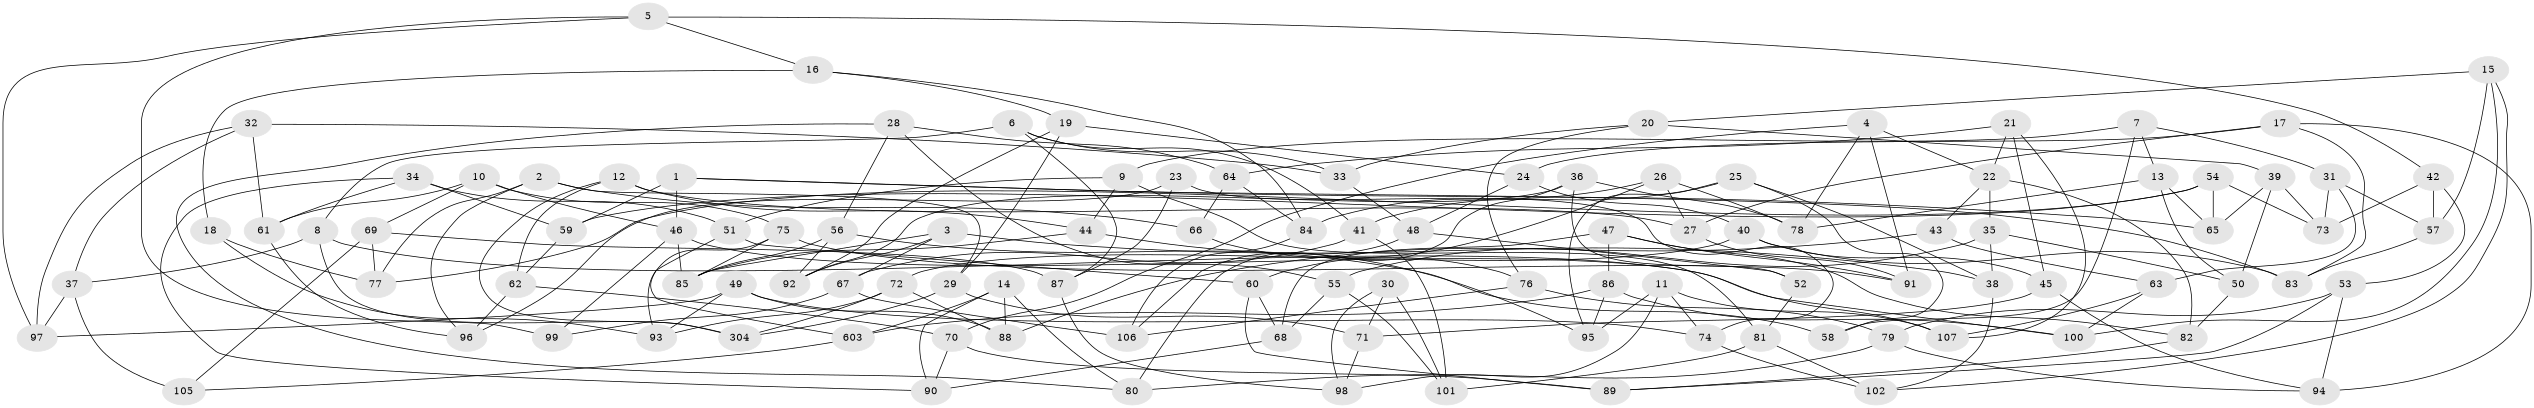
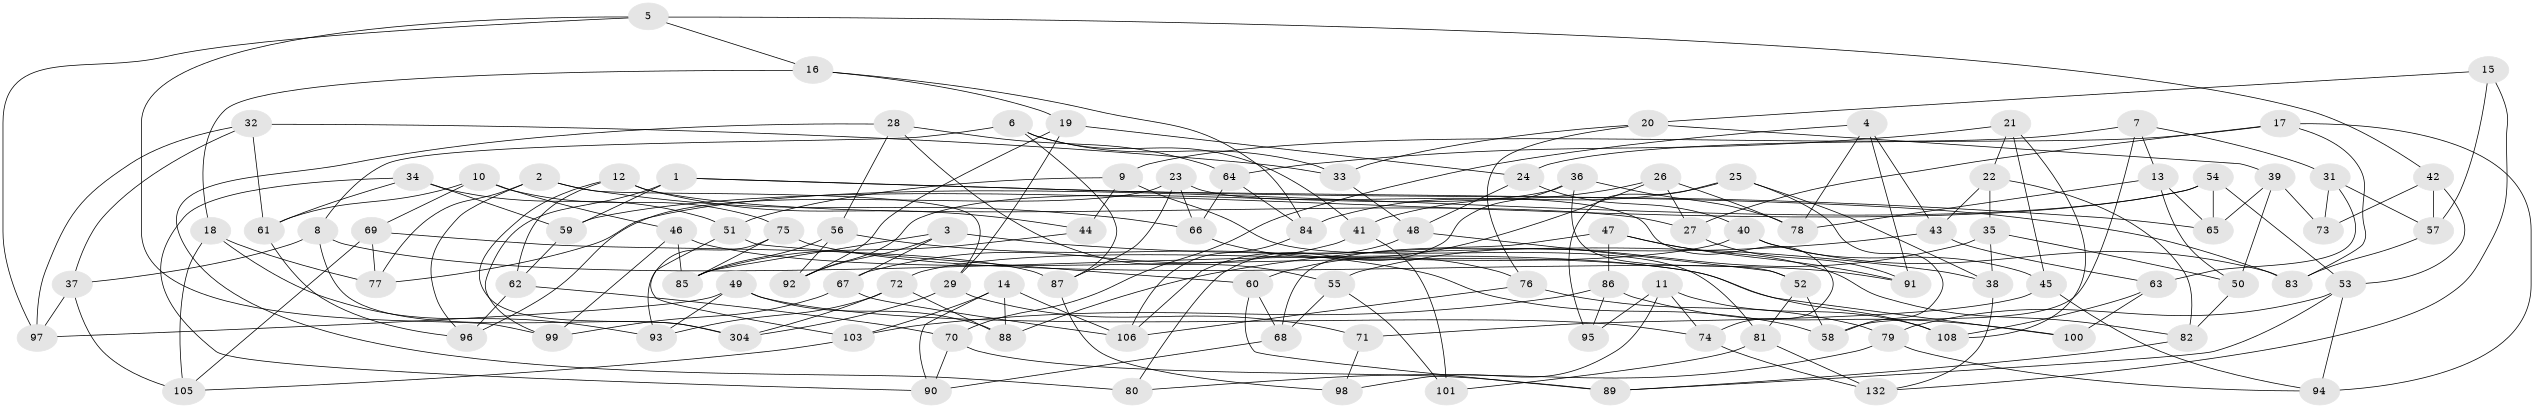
edge "4" -- "22": now "4" -- "43"
edge "1" -- "46": now "1" -- "99"
edge "23" -- "66": added
edge "54" -- "73": now "54" -- "53"
edge "44" -- "95": removed
node "30": removed
edge "18" -- "105": added
edge "52" -- "58": added
edge "15" -- "100": removed
node "603": label "603" -> "103"
node "107": label "107" -> "108"
edge "14" -- "80": now "14" -- "106"
node "102": label "102" -> "132"
